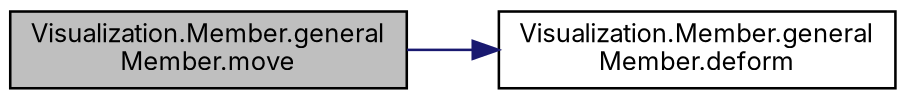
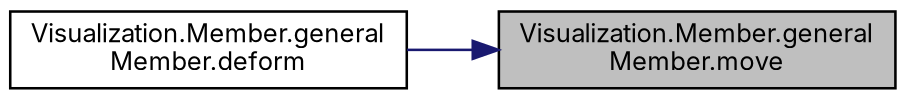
edge "Visualization.Member.general Member.move" -> "Visualization.Member.general Member.deform": reversed
